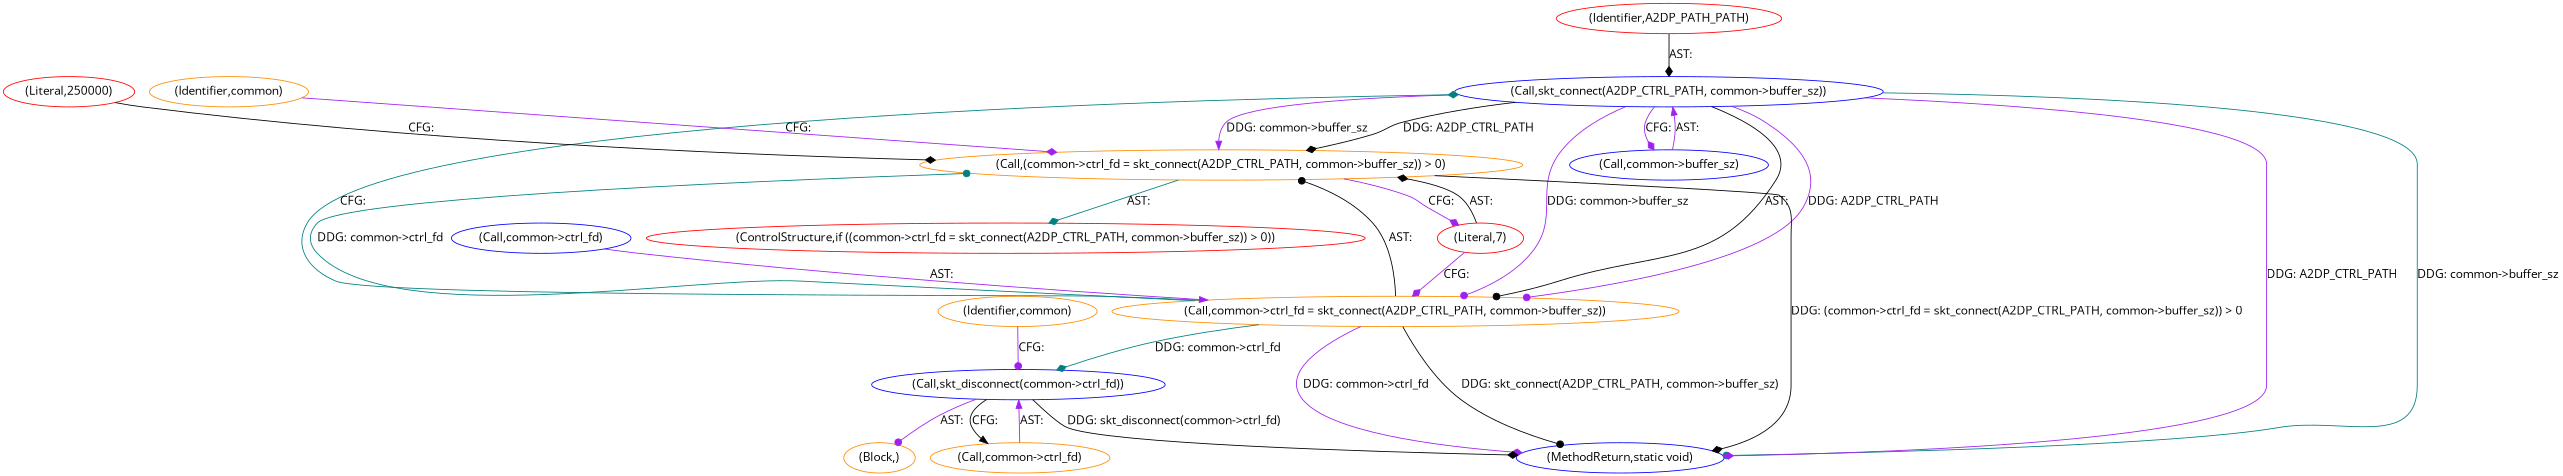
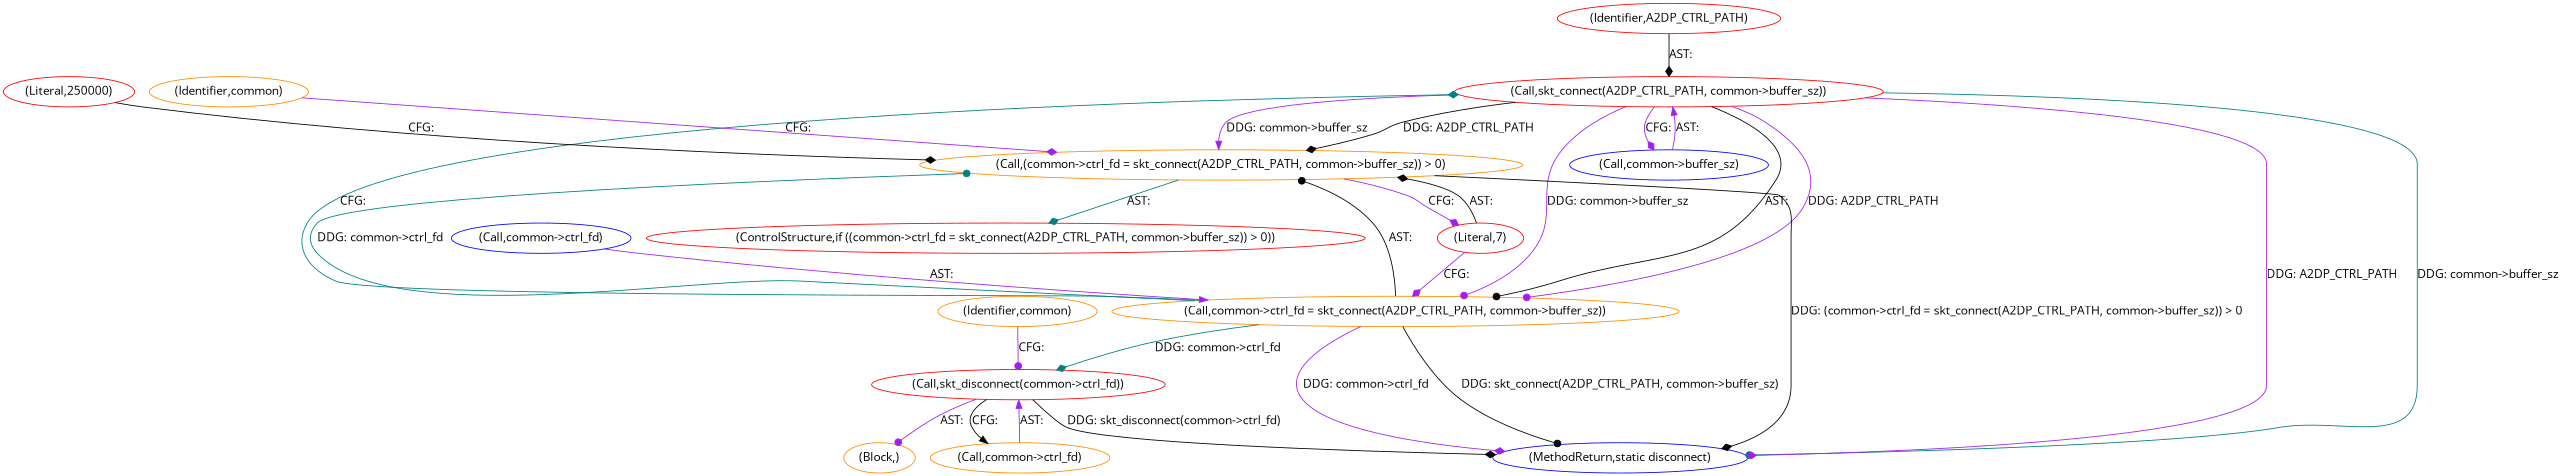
node "(Identifier,A2DP_PATH_PATH)": label "(Identifier,A2DP_PATH_PATH)" -> "(Identifier,A2DP_CTRL_PATH)"
node "(Call,skt_connect(A2DP_CTRL_PATH, common->buffer_sz))": color blue -> red
node "(Call,skt_disconnect(common->ctrl_fd))": color blue -> red
node "(MethodReturn,static void)": label "(MethodReturn,static void)" -> "(MethodReturn,static disconnect)"
